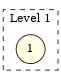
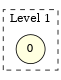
node "1": label "1" -> "0"
